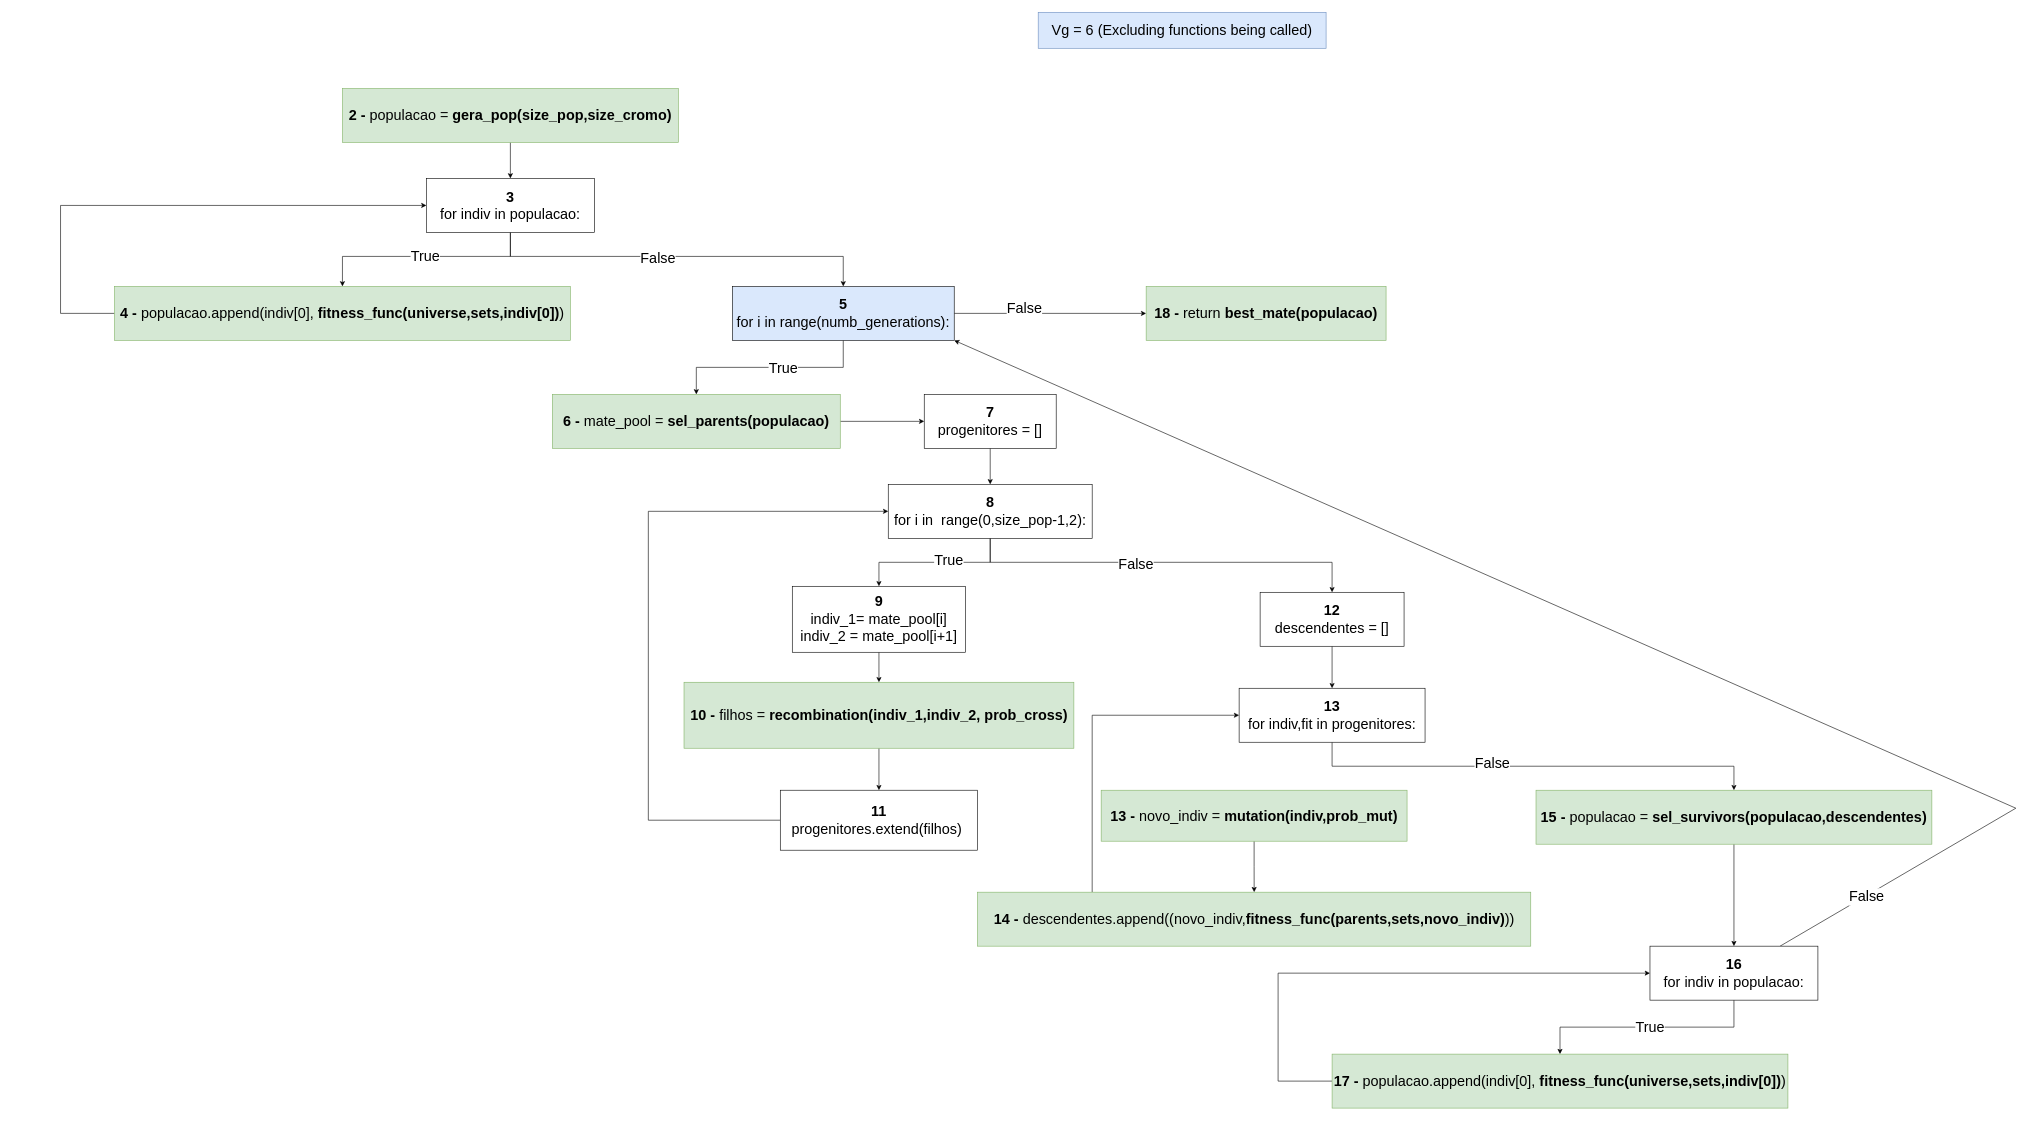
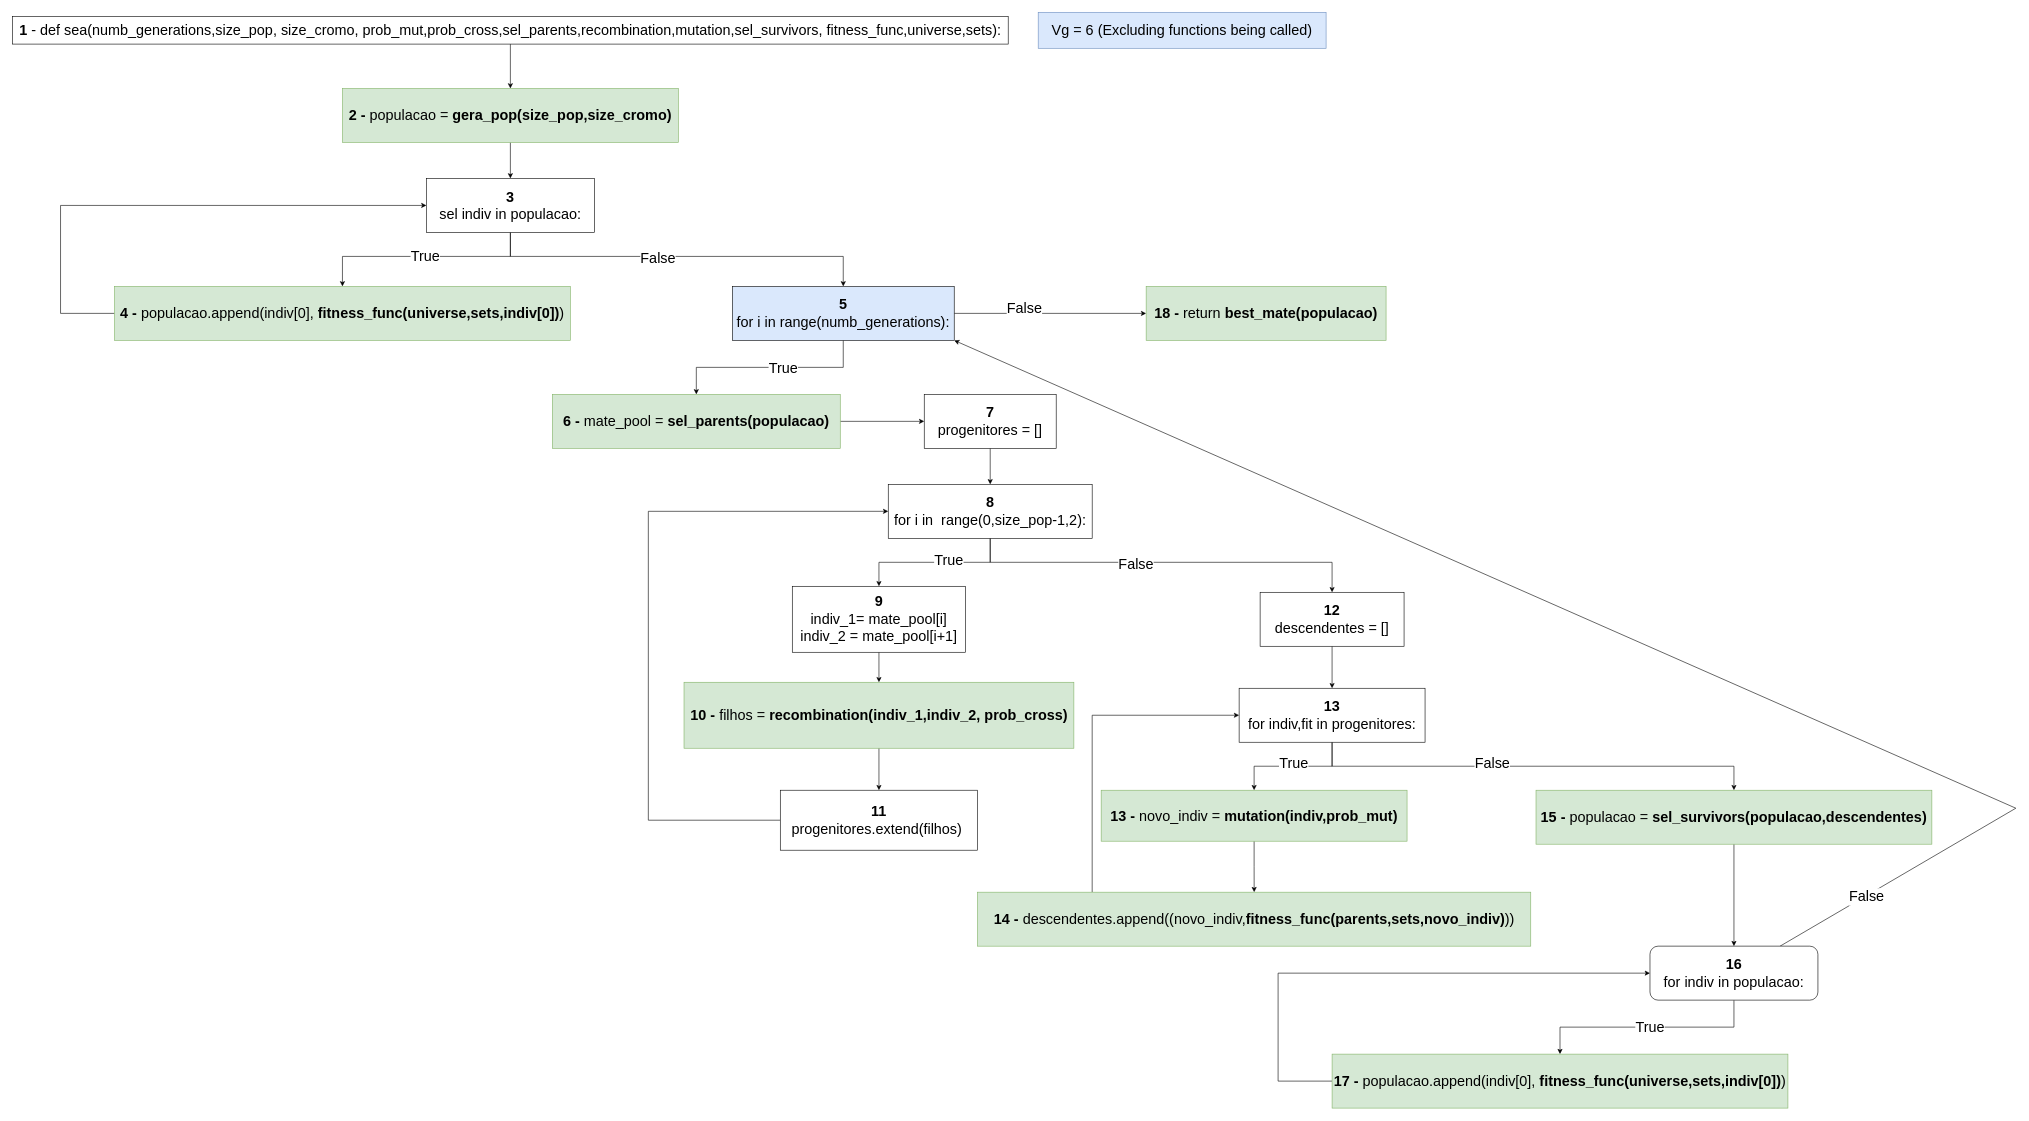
node "1 - def sea(numb_generations,size_pop, size_cromo, prob_mut,prob_cross,sel_parents,recombination,mutation,sel_survivors, fitness_func,universe,sets):": added
edge "1 - def sea(numb_generations,size_pop, size_cromo, prob_mut,prob_cross,sel_parents,recombination,mutation,sel_survivors, fitness_func,universe,sets):" -> "2 - populacao = gera_pop(size_pop,size_cromo)": added
node "3 for indiv in populacao:": label "3 for indiv in populacao:" -> "3 sel indiv in populacao:"
edge "13 for indiv,fit in progenitores:" -> "13 - novo_indiv = mutation(indiv,prob_mut)": added, label "True"
node "16 for indiv in populacao:": shape rectangle -> rounded rectangle
